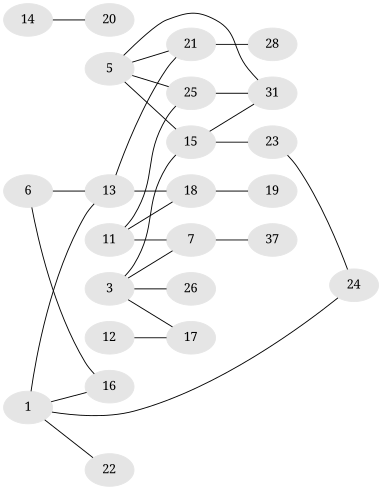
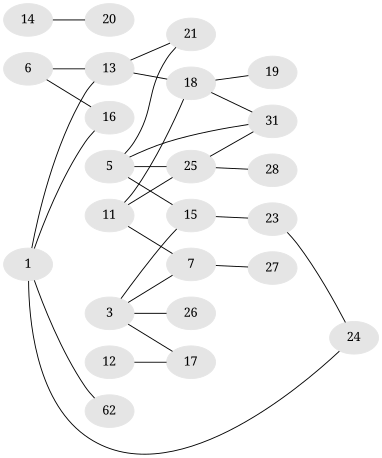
edge "21" -- "28": now "25" -- "28"
edge "31" -- "15": now "31" -- "18"
node "37": label "37" -> "27"
node "22": label "22" -> "62"
